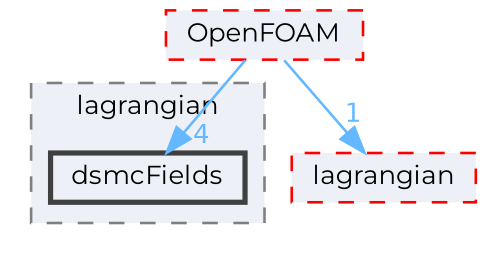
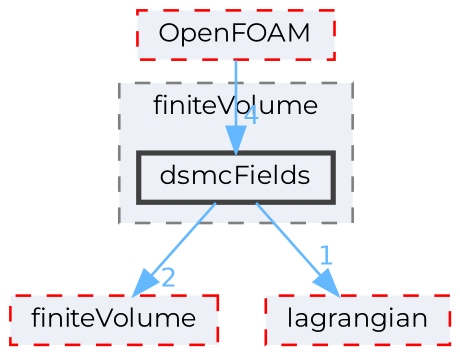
edge "OpenFOAM" -> "lagrangian": now "dsmcFields" -> "lagrangian"
cluster "lagrangian": label "lagrangian" -> "finiteVolume"
node "finiteVolume": added
